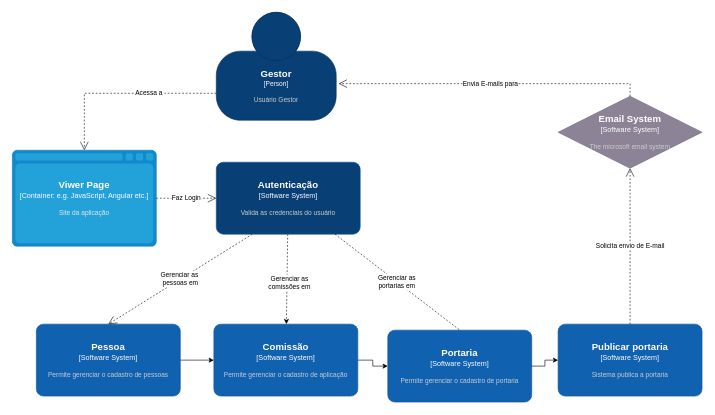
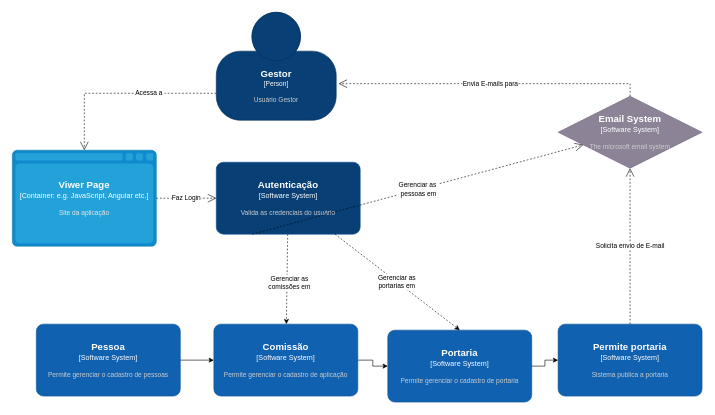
edge "Autenticação [Software System] Valida as credenciais do usuário" -> "Pessoa [Software System] Permite gerenciar o cadastro de pessoas": now "Autenticação [Software System] Valida as credenciais do usuário" -> "Email System [Software System] The microsoft email system"
edge "Autenticação [Software System] Valida as credenciais do usuário" -- "Portaria [Software System] Permite gerenciar o cadastro de portaria": arrowhead none -> classic
node "Publicar portaria [Software System] Sistema publica a portaria": label "Publicar portaria [Software System] Sistema publica a portaria" -> "Permite portaria [Software System] Sistema publica a portaria"
